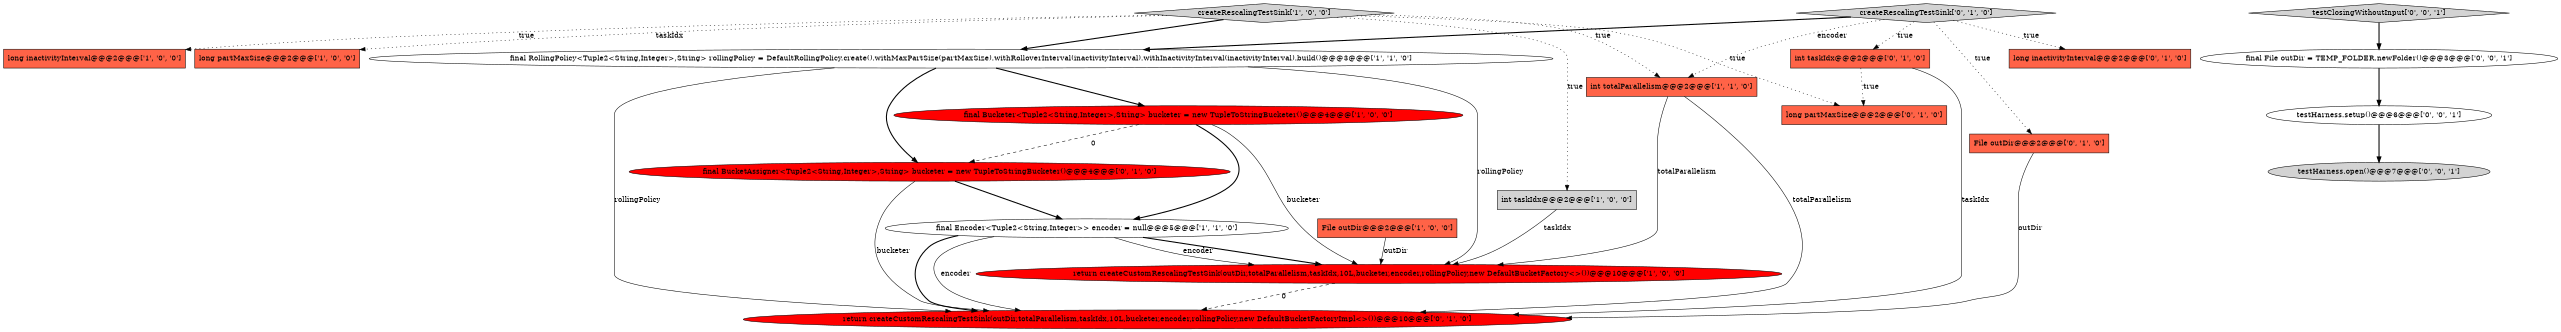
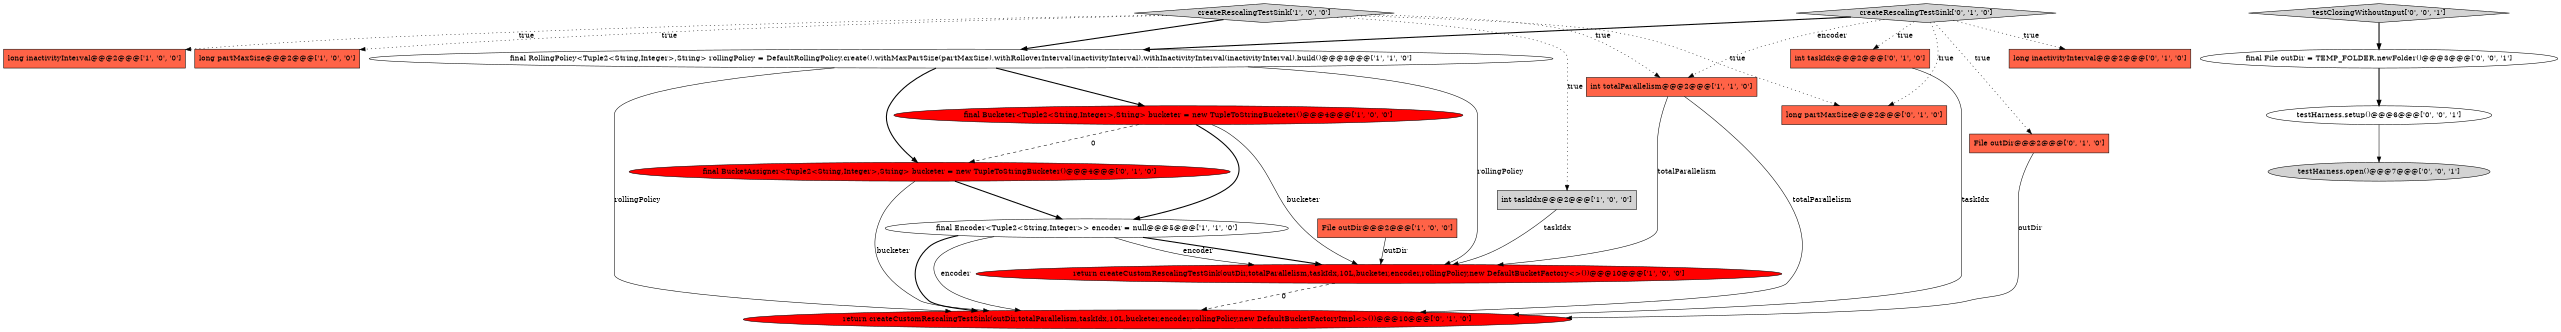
edge "createRescalingTestSink['1', '0', '0']" -> "long partMaxSize@@@2@@@['1', '0', '0']": label "taskIdx" -> "true"
edge "int taskIdx@@@2@@@['0', '1', '0']" -> "long partMaxSize@@@2@@@['0', '1', '0']": now "createRescalingTestSink['0', '1', '0']" -> "long partMaxSize@@@2@@@['0', '1', '0']"
edge "testHarness.setup()@@@6@@@['0', '0', '1']" -> "testHarness.open()@@@7@@@['0', '0', '1']": style bold -> solid
